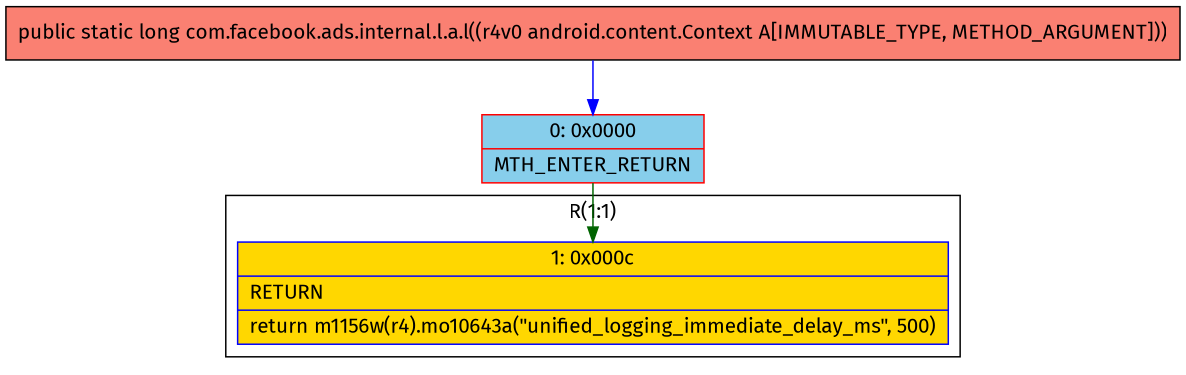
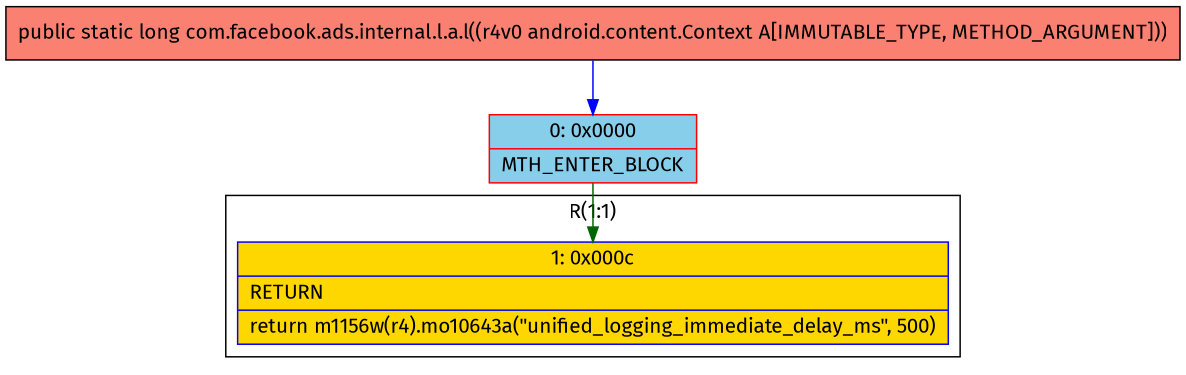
node "0: 0x0000": text "MTH_ENTER_RETURN" -> "MTH_ENTER_BLOCK"
